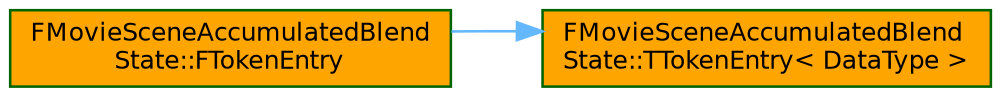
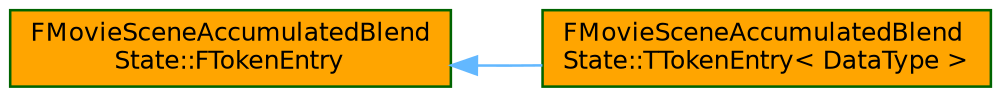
edge "FMovieSceneAccumulatedBlend State::FTokenEntry" -> "FMovieSceneAccumulatedBlend State::TTokenEntry< DataType >": reversed
